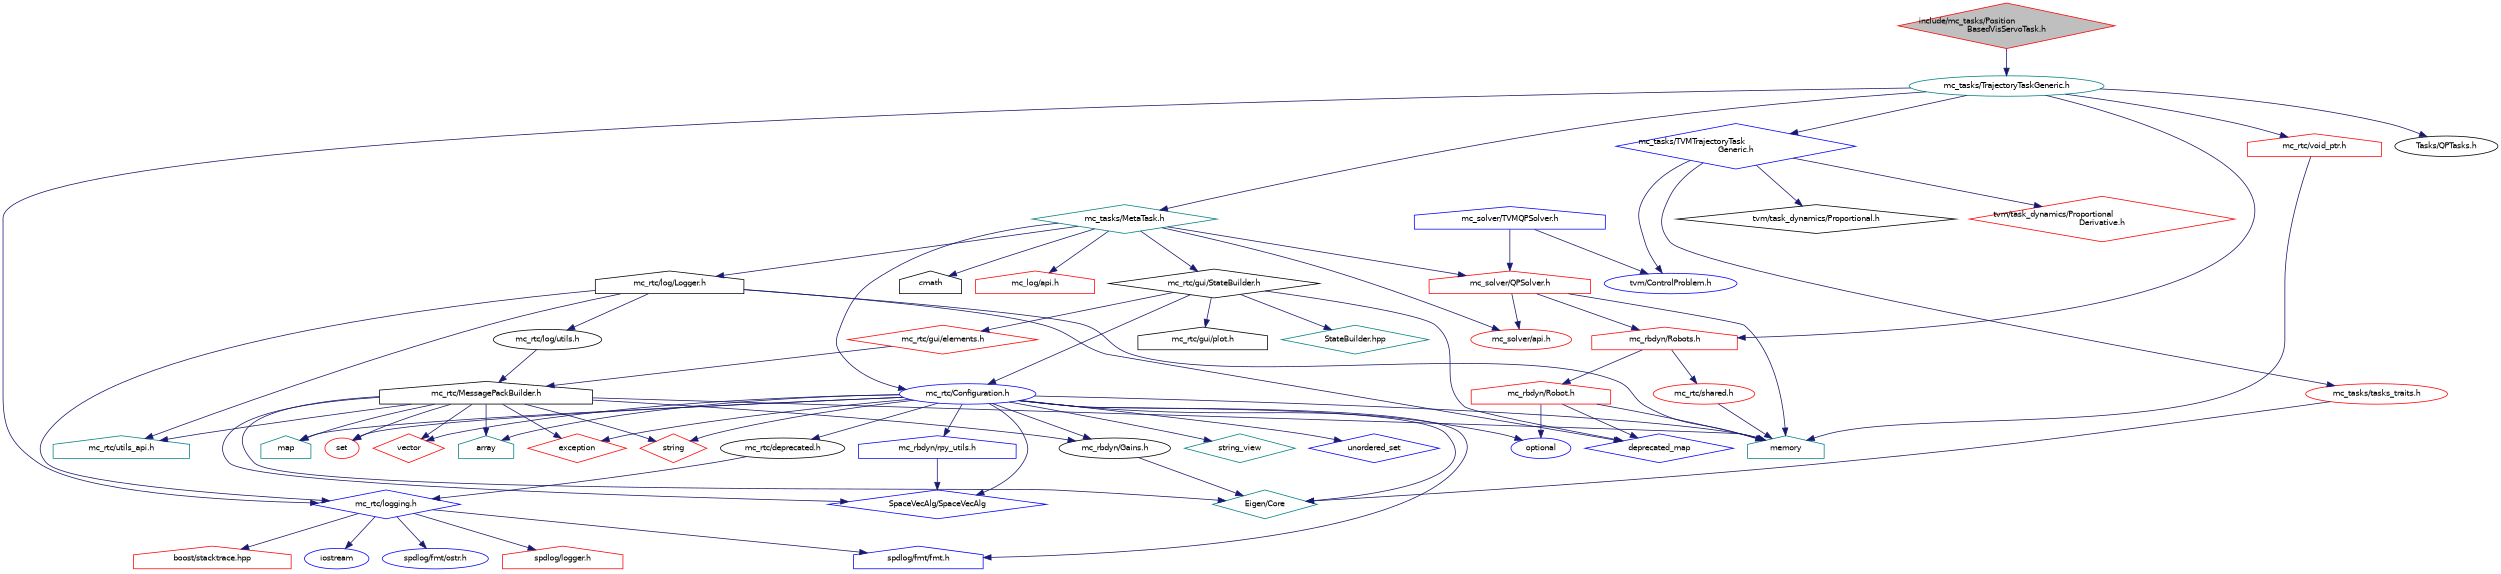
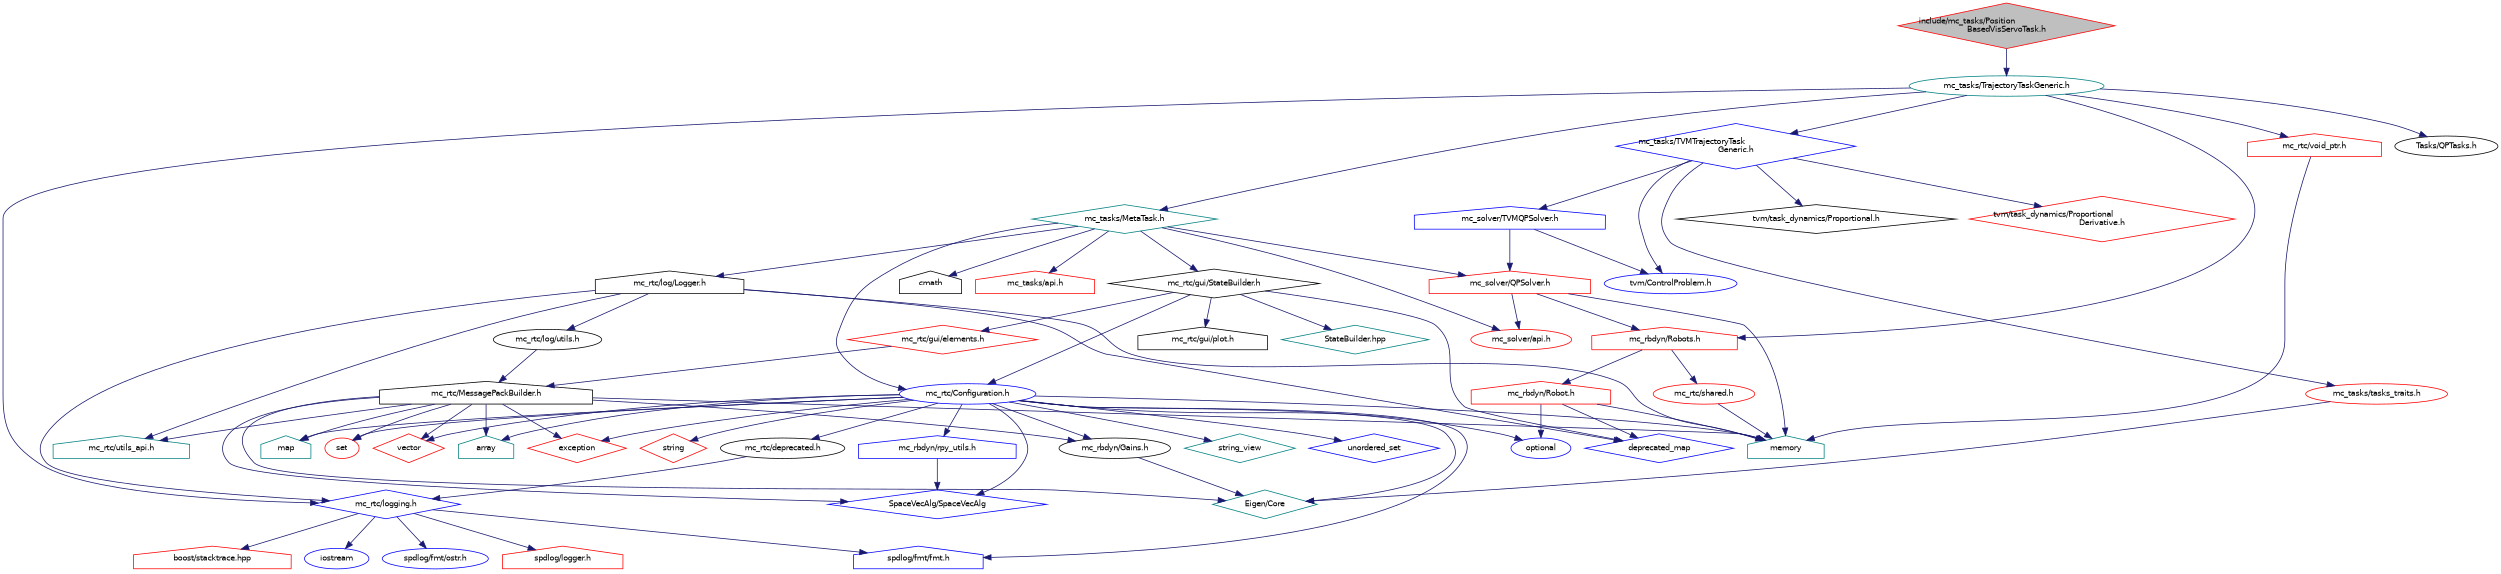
edge "mc_tasks/TVMTrajectoryTask Generic.h" -> "mc_solver/TVMQPSolver.h": added
node "mc_log/api.h": label "mc_log/api.h" -> "mc_tasks/api.h"
edge "mc_rtc/MessagePackBuilder.h" -> "string": removed
